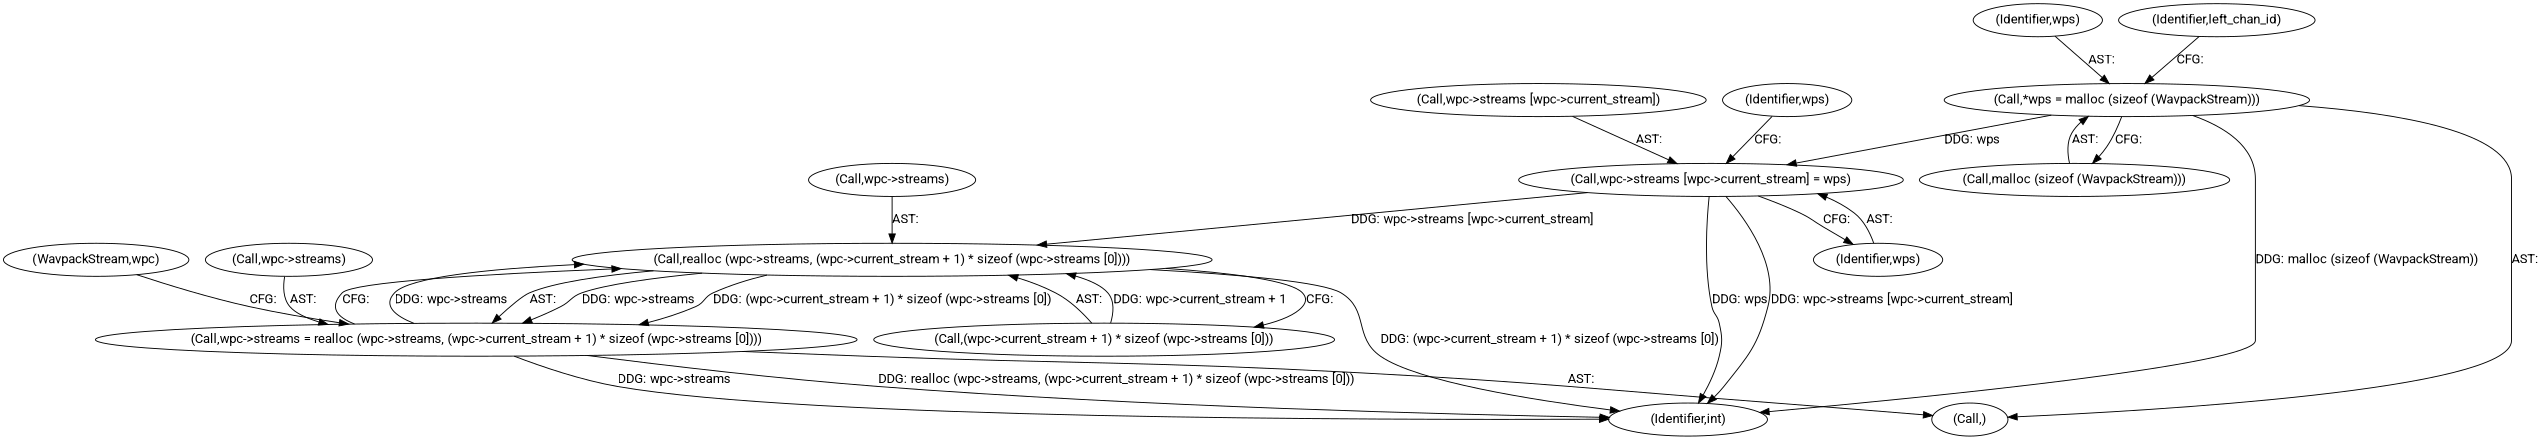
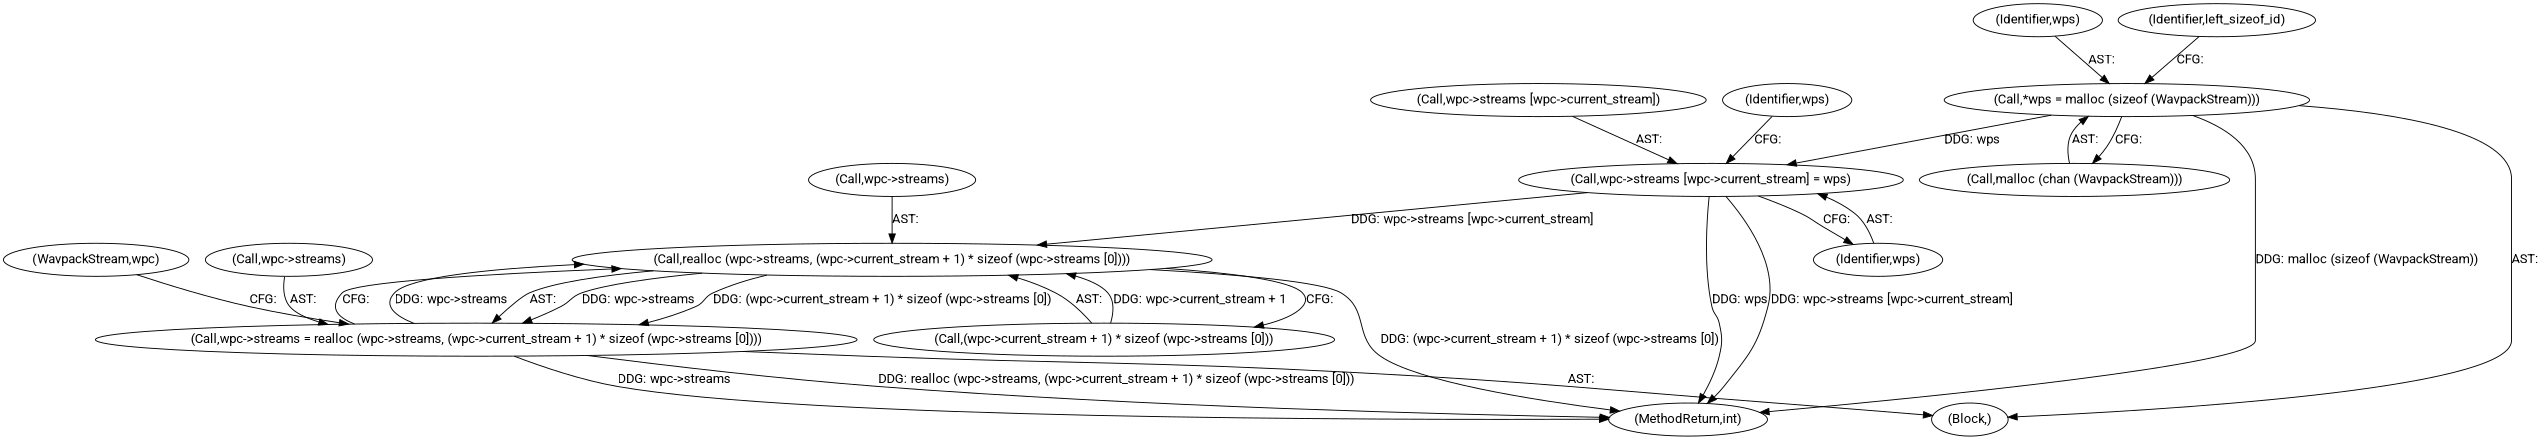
node "(Identifier,left_chan_id)": label "(Identifier,left_chan_id)" -> "(Identifier,left_sizeof_id)"
node "(Call,malloc (sizeof (WavpackStream)))": label "(Call,malloc (sizeof (WavpackStream)))" -> "(Call,malloc (chan (WavpackStream)))"
node "(Identifier,int)": label "(Identifier,int)" -> "(MethodReturn,int)"
node "(Call,)": label "(Call,)" -> "(Block,)"
